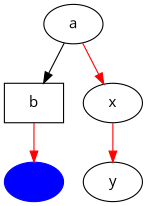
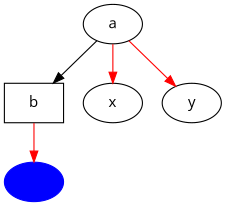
edge "x" -> "y": now "a" -> "y"
